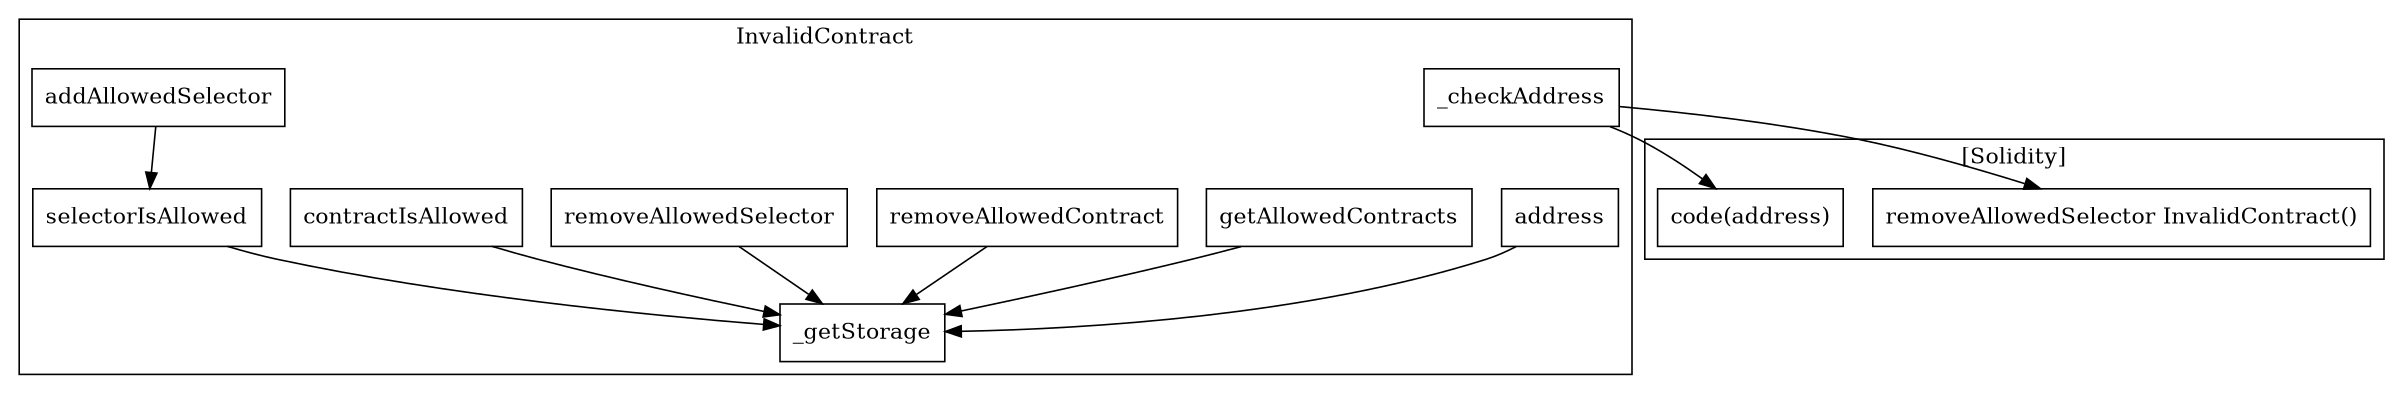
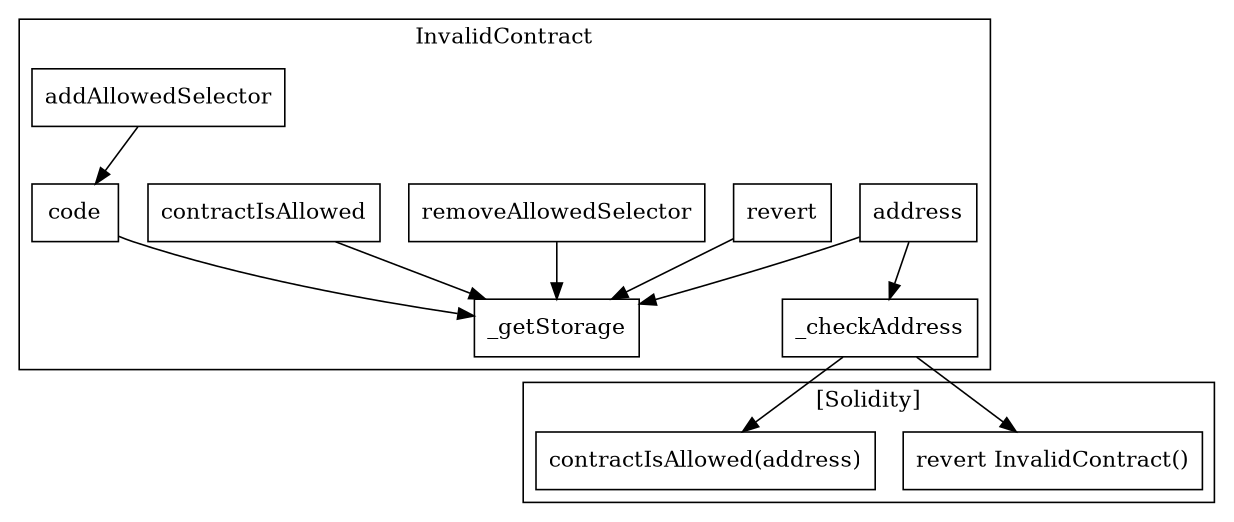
node "selectorIsAllowed": label "selectorIsAllowed" -> "code"
node "removeAllowedContract": label "removeAllowedContract" -> "revert"
node "getAllowedContracts": removed
node "code(address)": label "code(address)" -> "contractIsAllowed(address)"
node "removeAllowedSelector InvalidContract()": label "removeAllowedSelector InvalidContract()" -> "revert InvalidContract()"
edge "address" -> "_checkAddress": added
